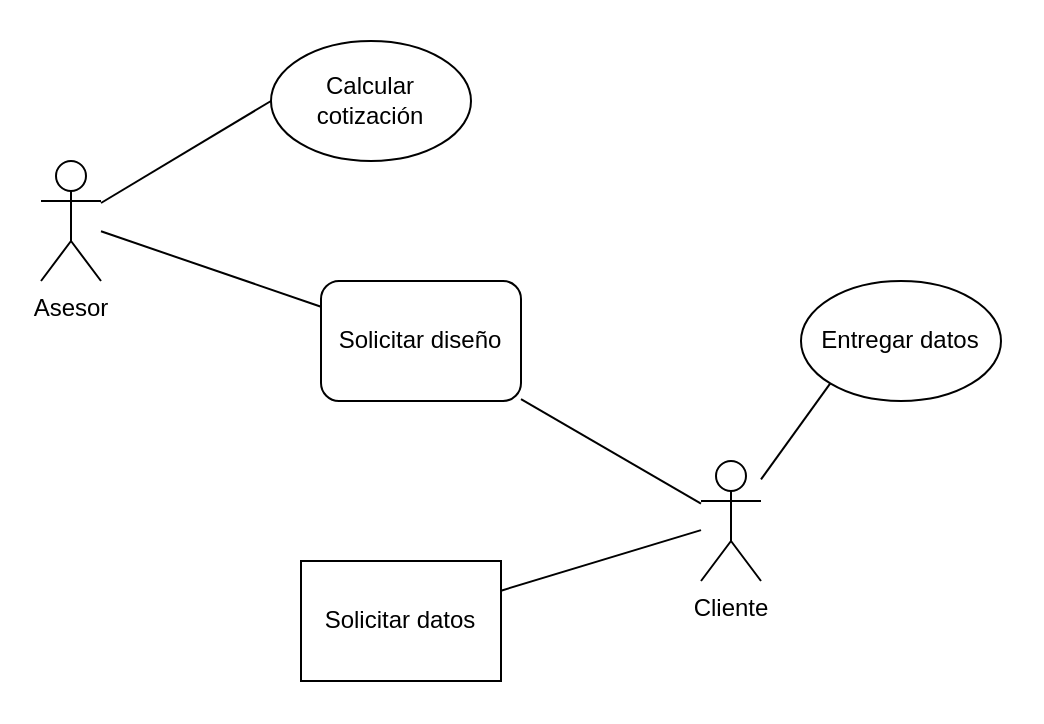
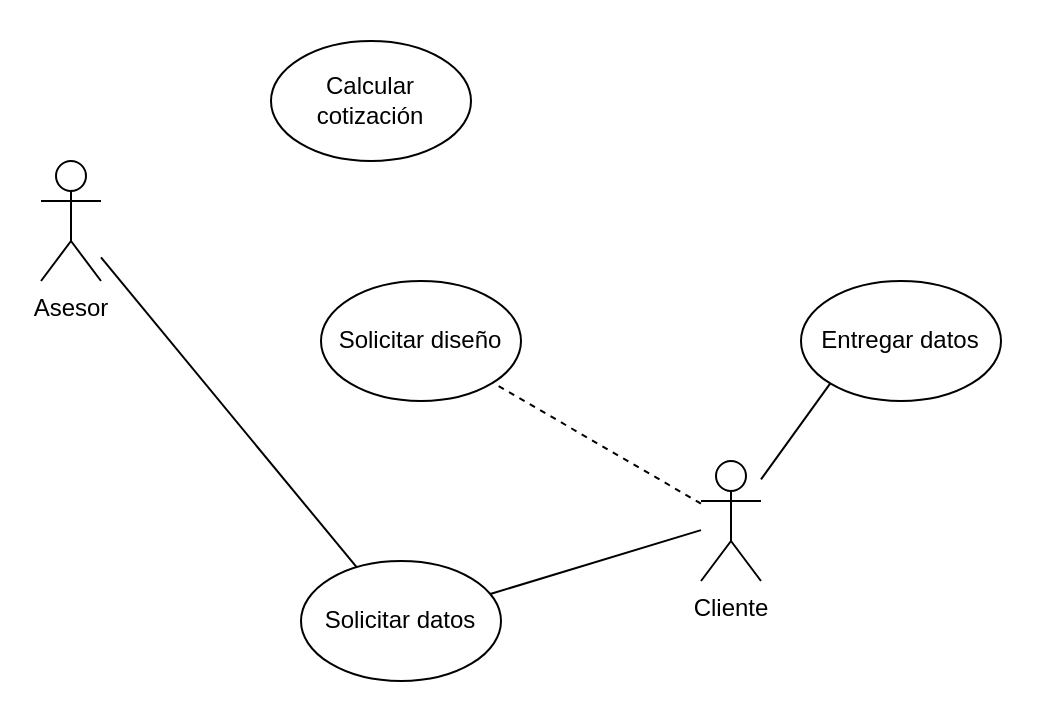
edge "Calcular cotización" -- "Asesor": now "Solicitar datos" -- "Asesor"
edge "Asesor" -- "Solicitar diseño": removed
node "Solicitar diseño": shape rounded rectangle -> ellipse
edge "Solicitar diseño" -- "Cliente": style solid -> dashed
node "Solicitar datos": shape rectangle -> ellipse
